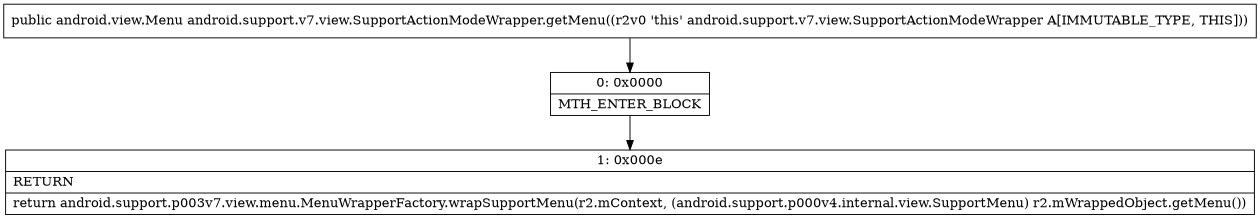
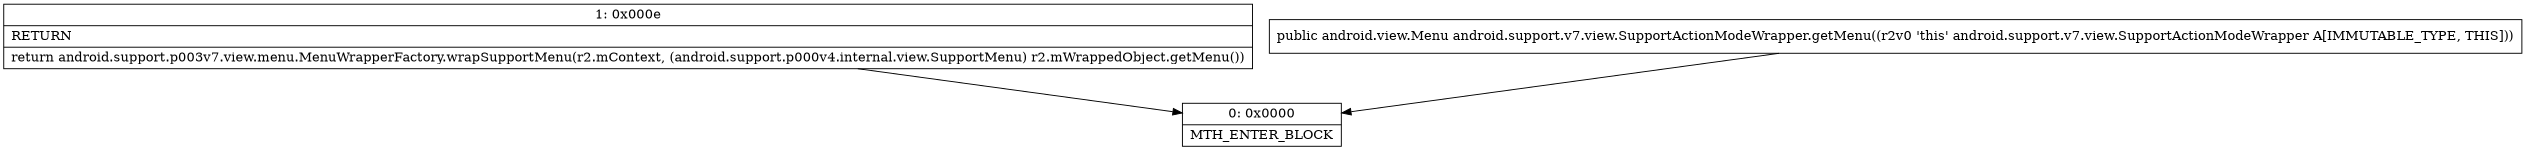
edge "0: 0x0000" -> "1: 0x000e": reversed
